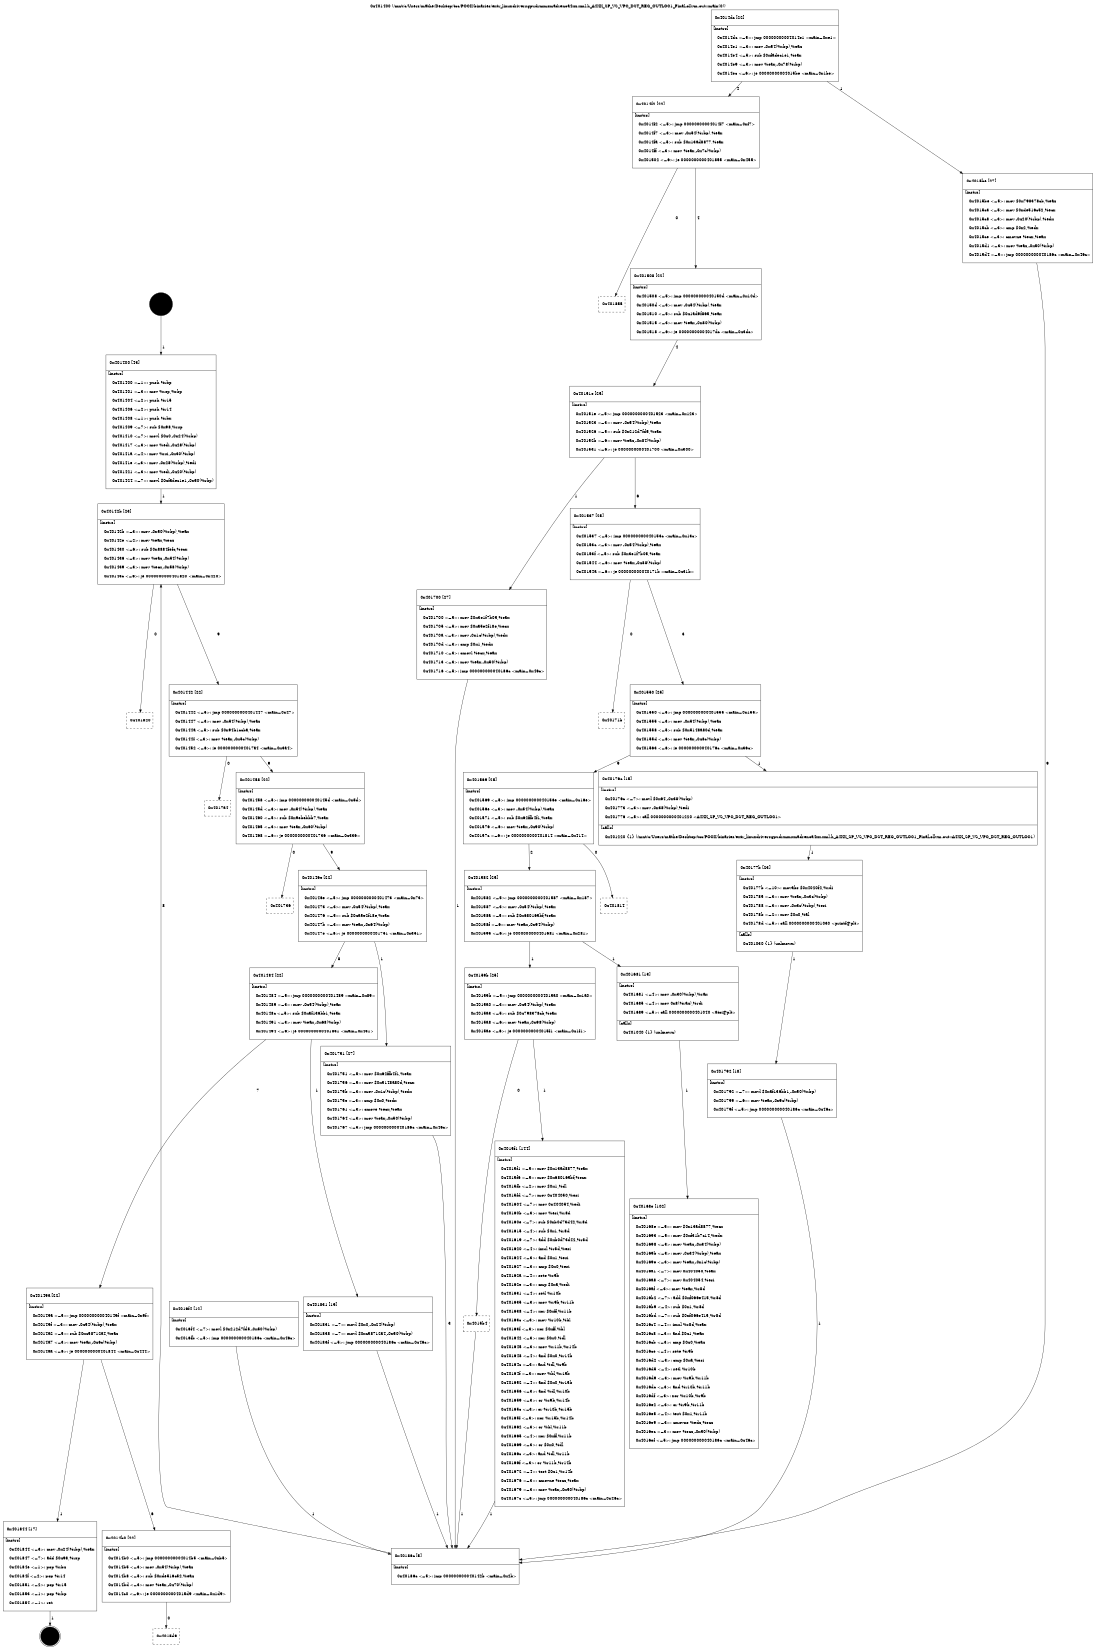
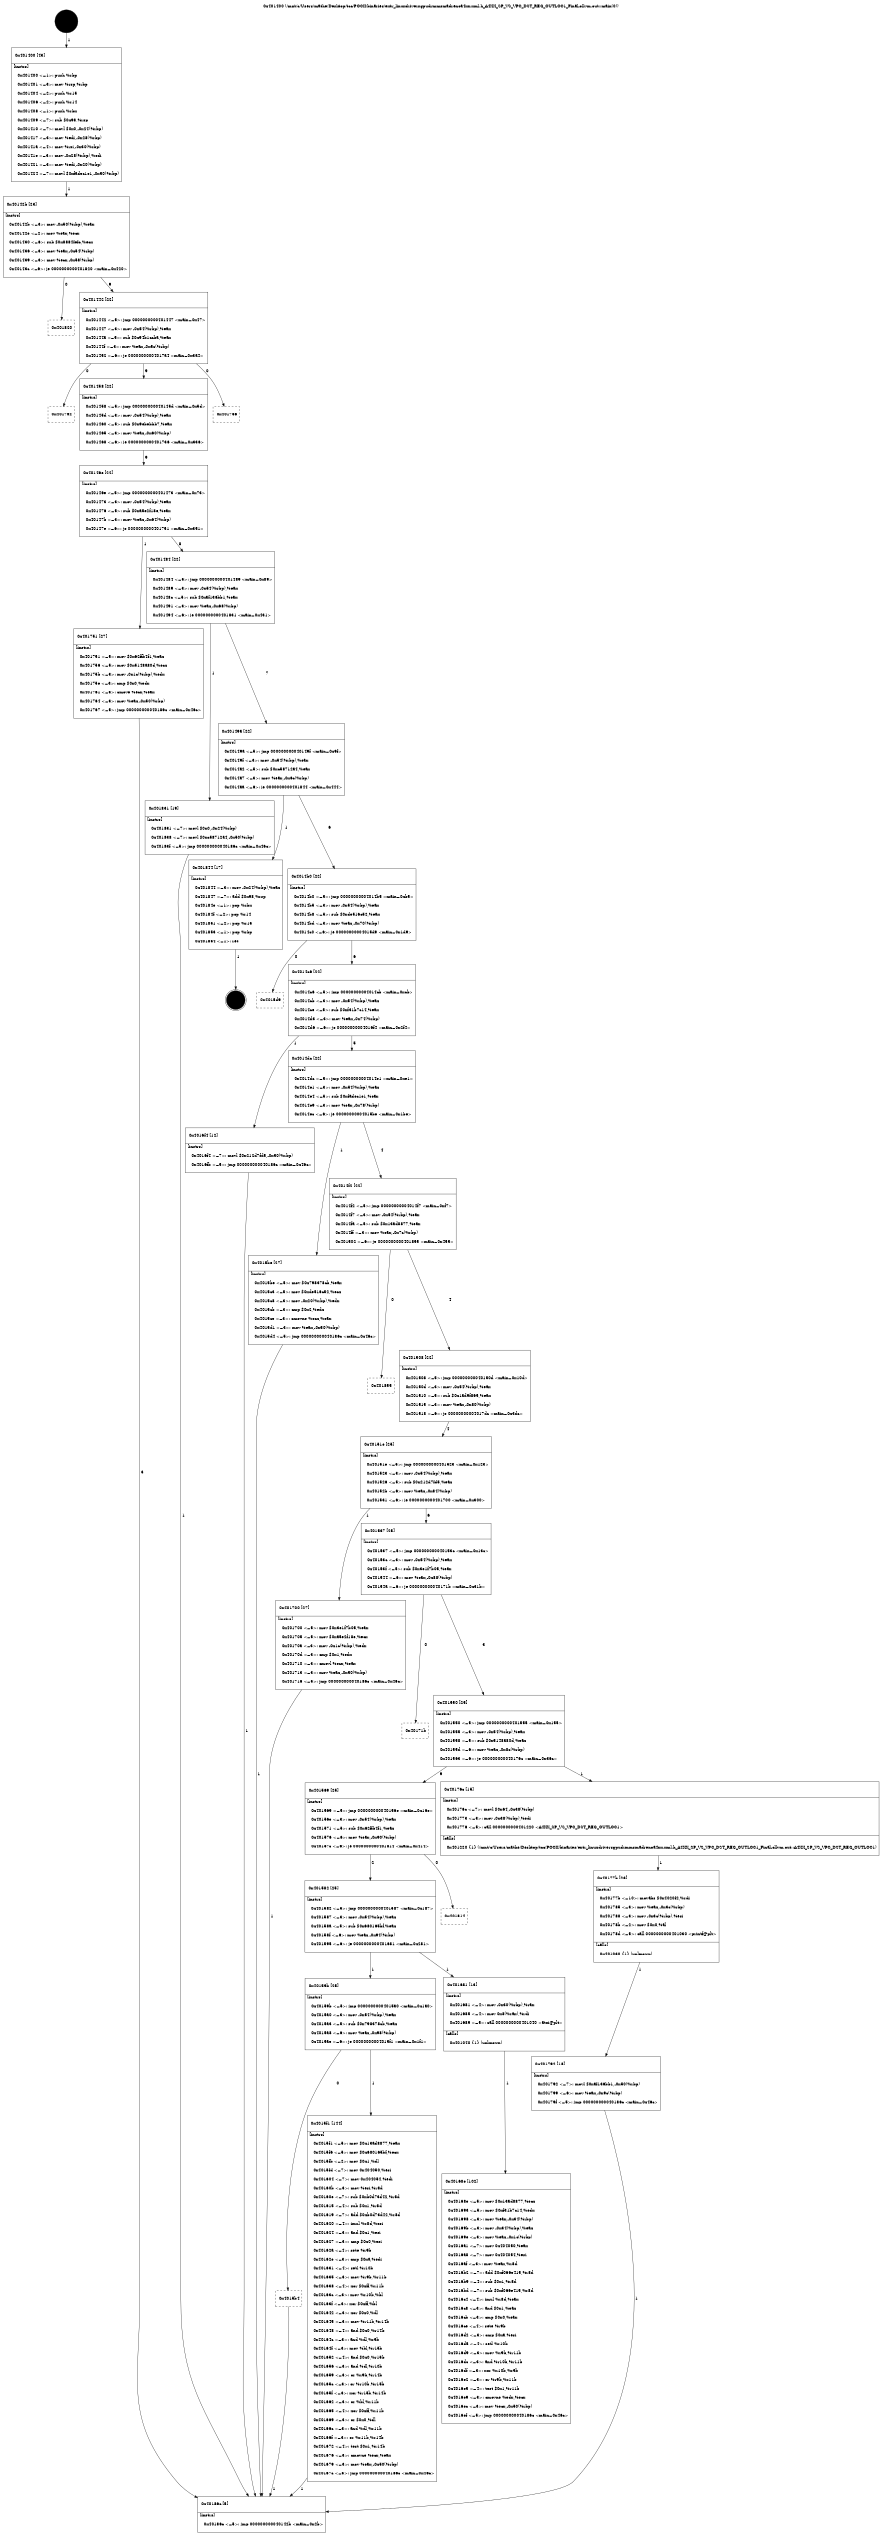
edge "0x4015be [27]" -> "0x40186c [5]": label " 9" -> " 1"
edge "0x401458 [22]" -> "0x401736": now "0x401442 [22]" -> "0x401736"
node "0x4014c6 [22]": added
edge "0x40186c [5]" -> "0x40142b [23]": removed, label "8"
